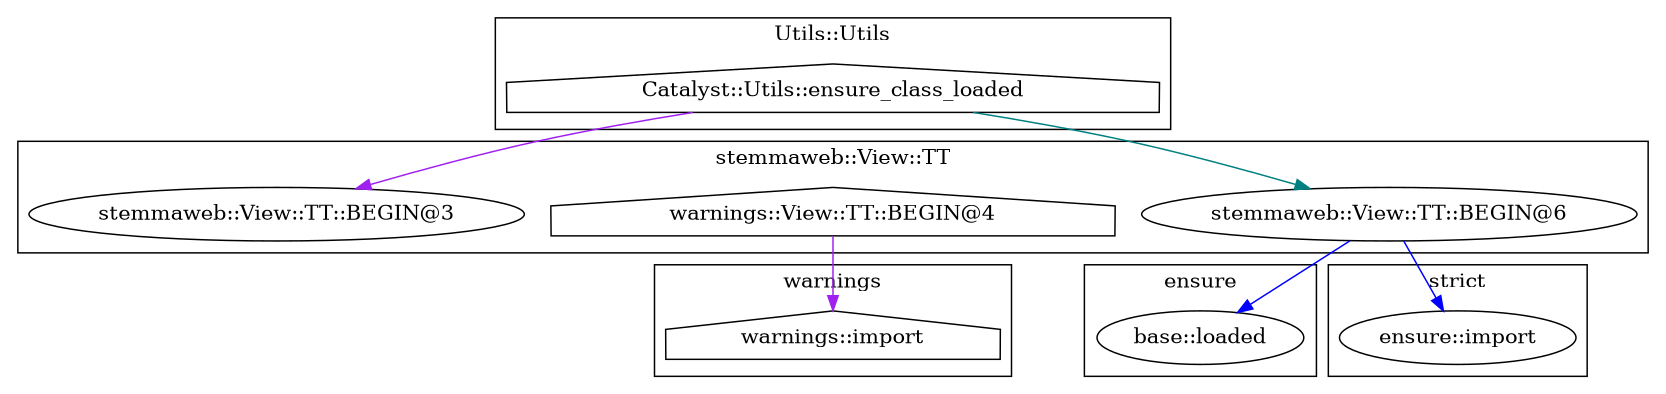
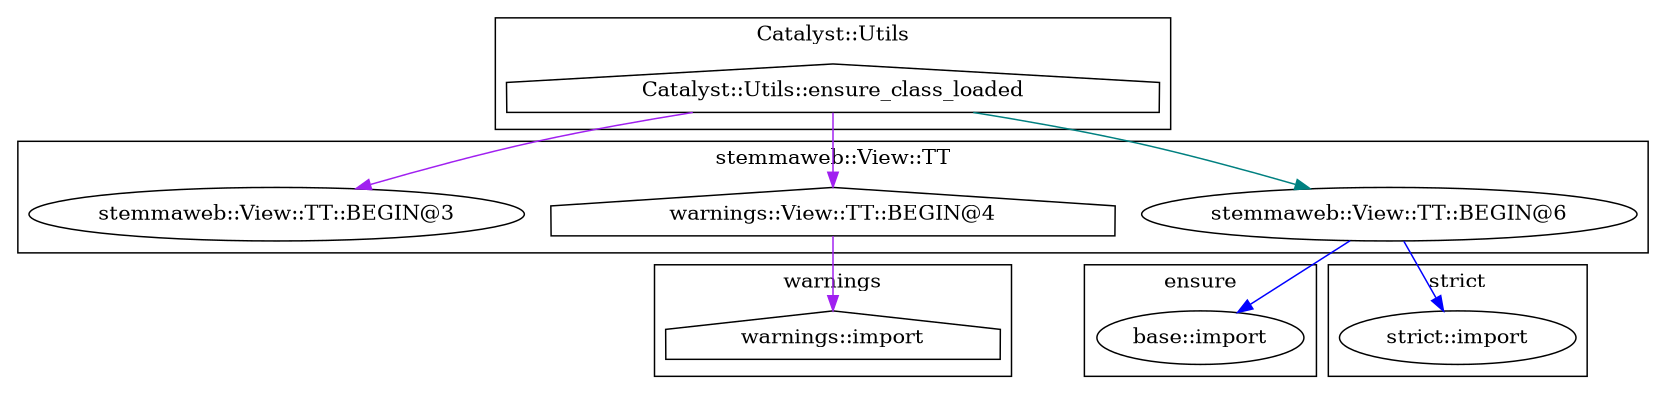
cluster "Utils::Utils": label "Utils::Utils" -> "Catalyst::Utils"
edge "Catalyst::Utils::ensure_class_loaded" -> "warnings::View::TT::BEGIN@4": added
node "base::loaded": label "base::loaded" -> "base::import"
node "ensure::import": label "ensure::import" -> "strict::import"
